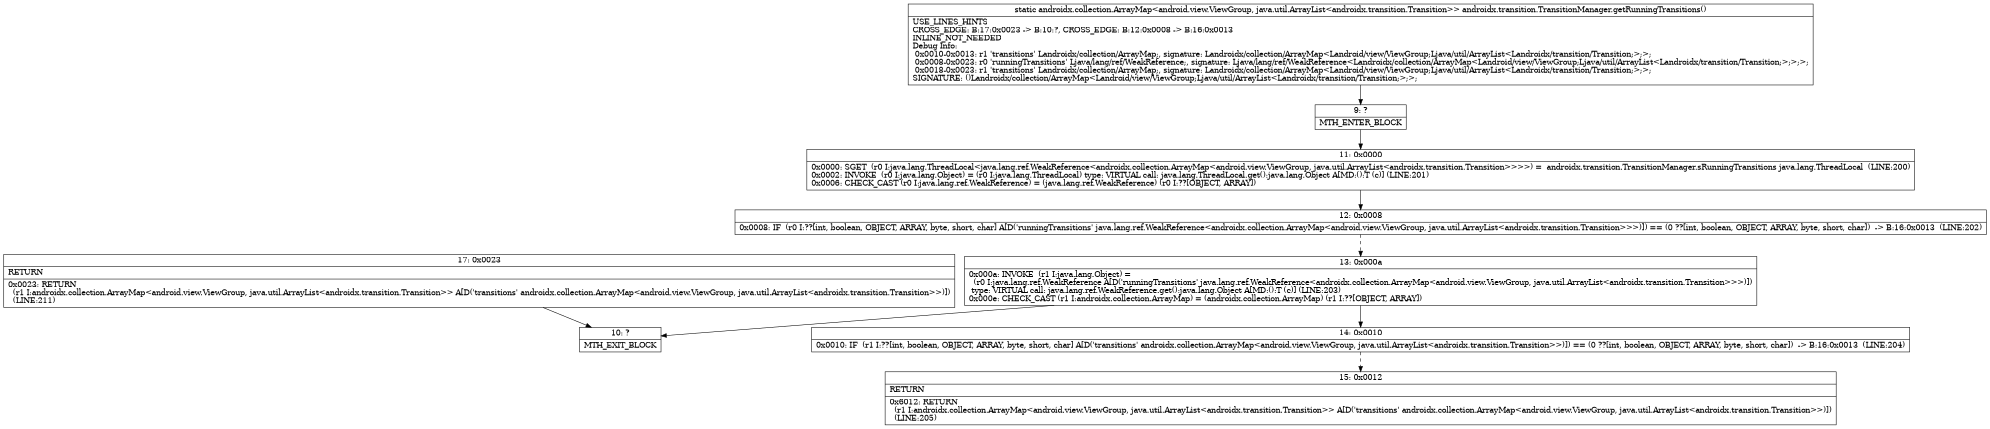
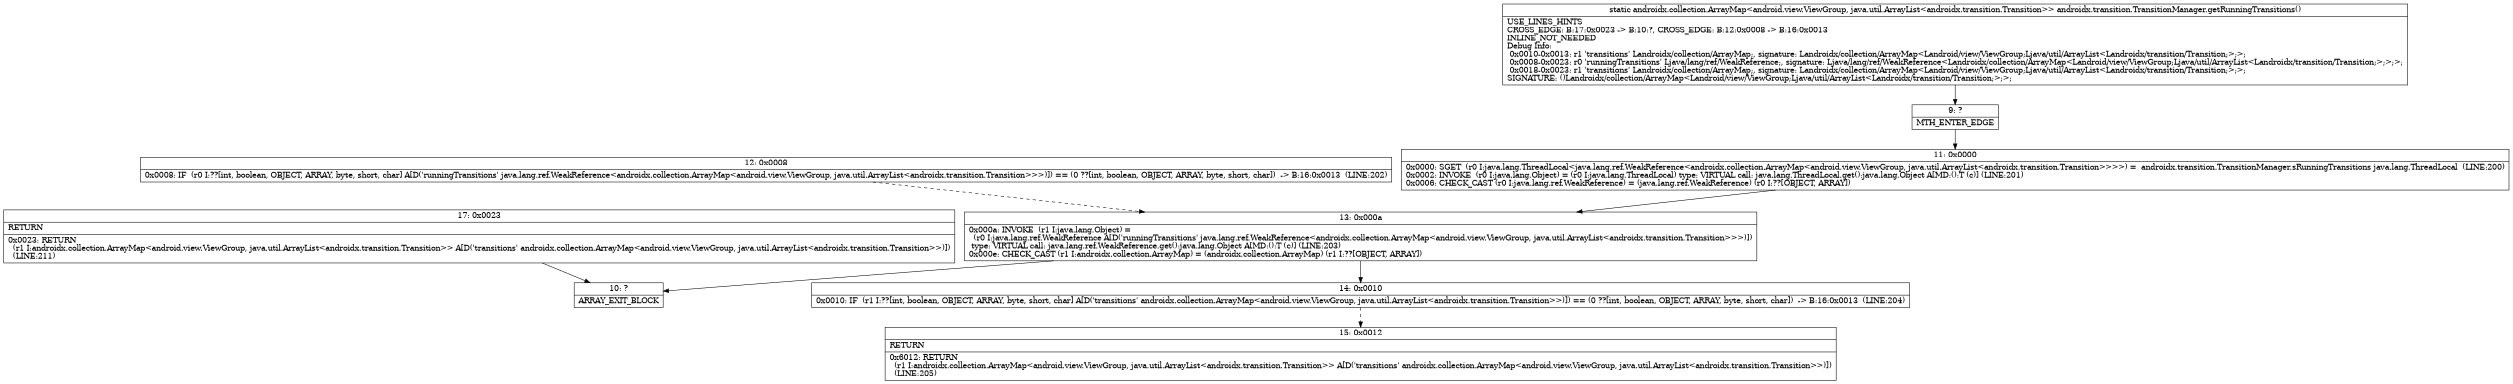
node "9: ?": text "MTH_ENTER_BLOCK" -> "MTH_ENTER_EDGE"
edge "11: 0x0000" -> "12: 0x0008": now "11: 0x0000" -> "13: 0x000a"
node "10: ?": text "MTH_EXIT_BLOCK" -> "ARRAY_EXIT_BLOCK"
